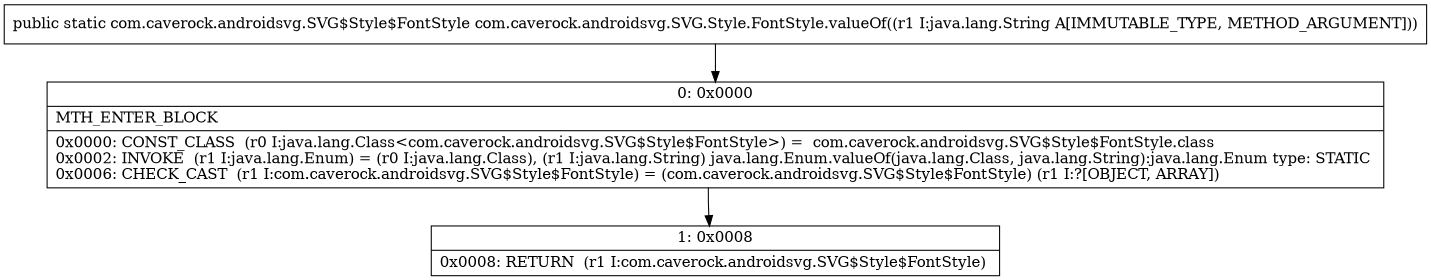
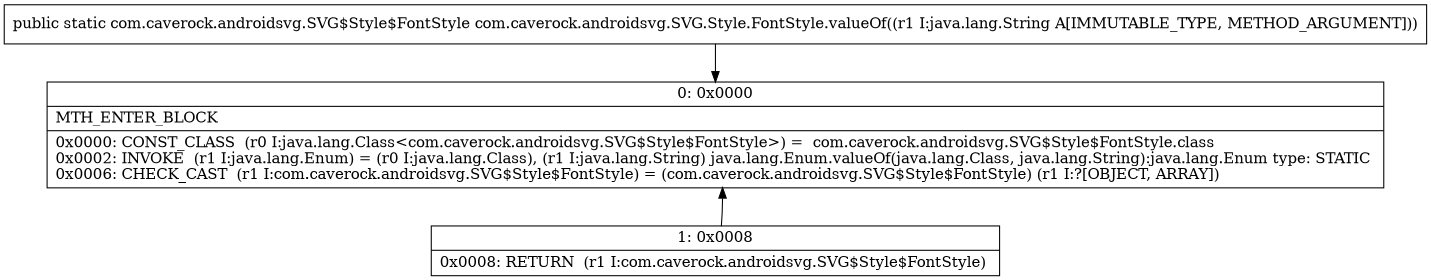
edge "0: 0x0000" -> "1: 0x0008": reversed
